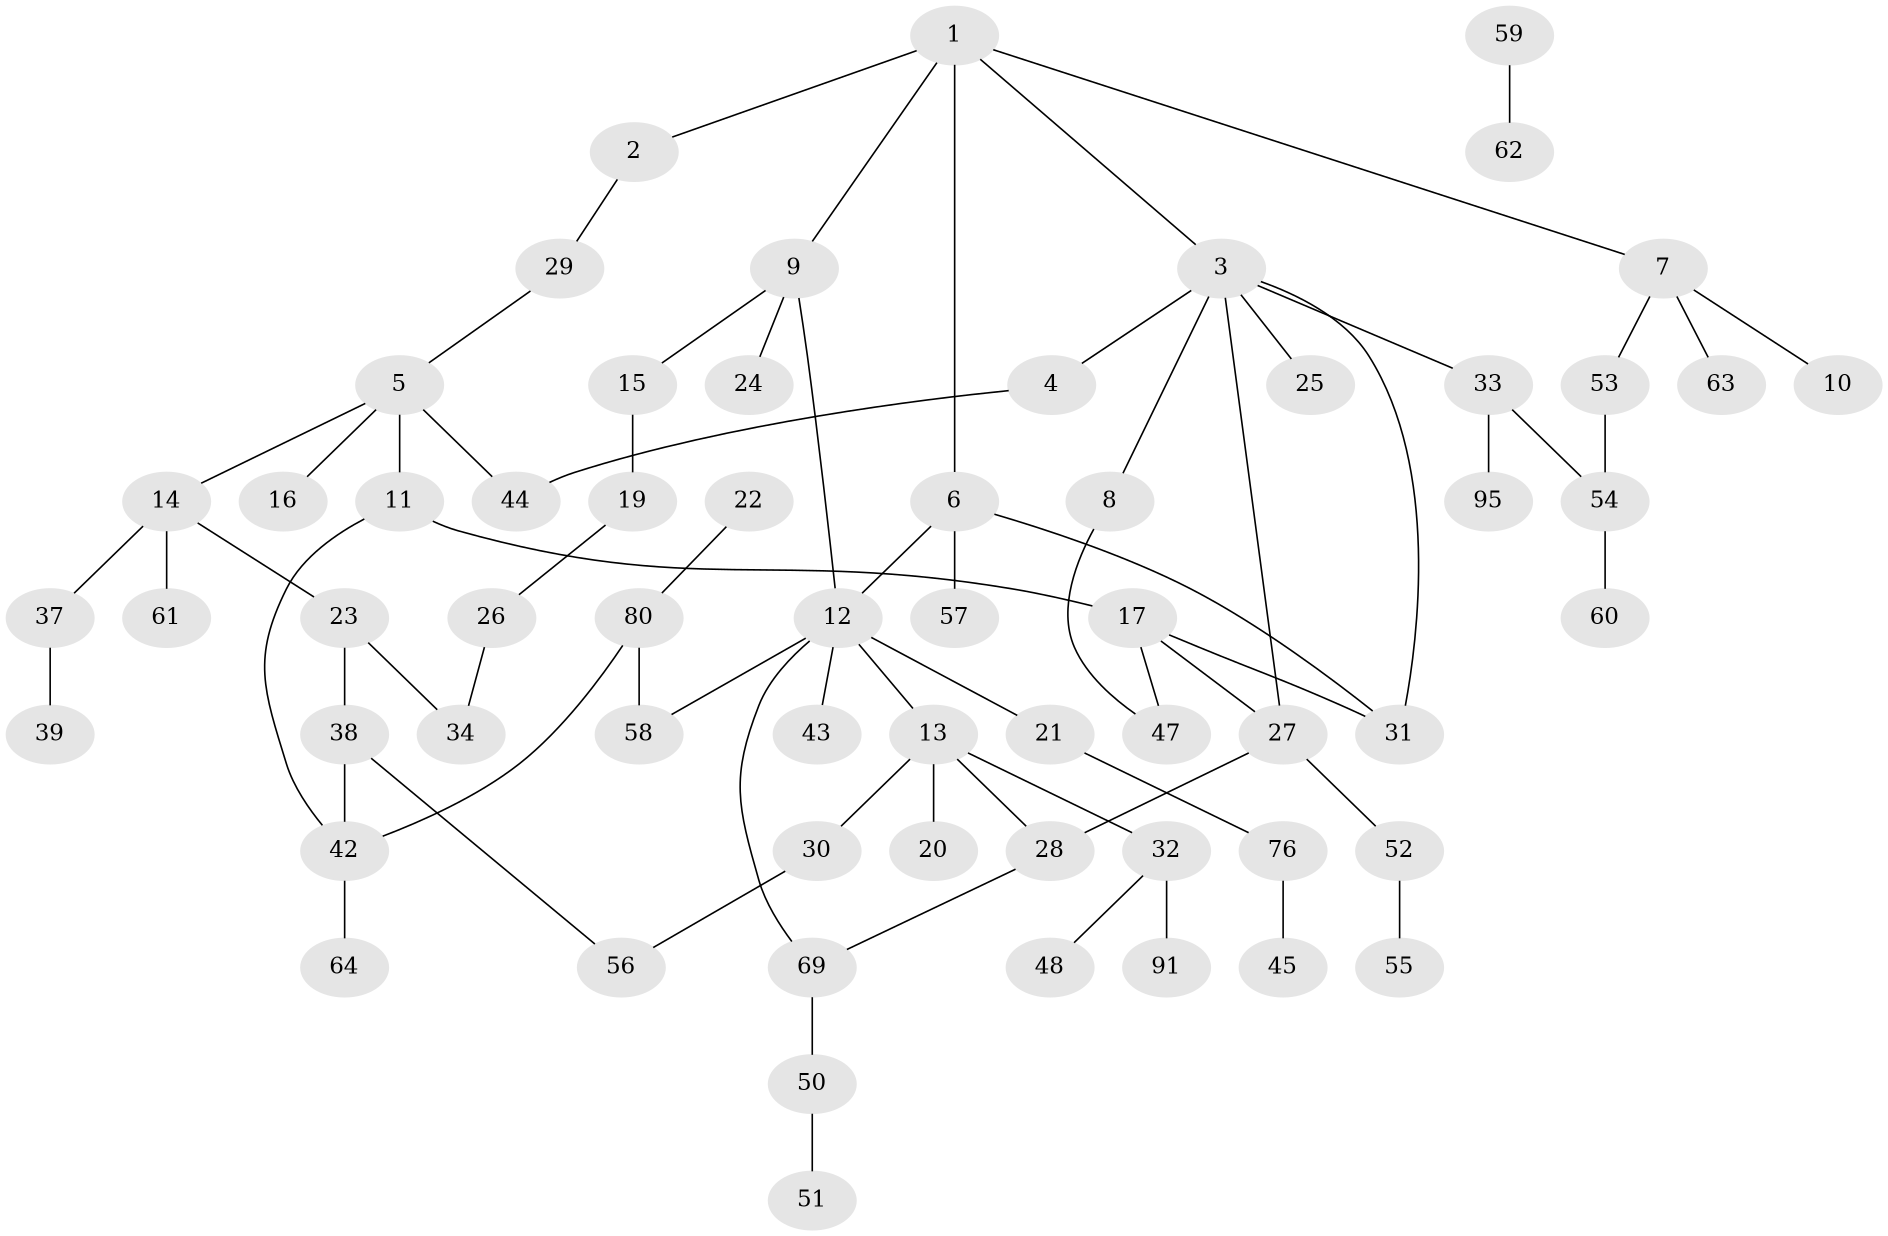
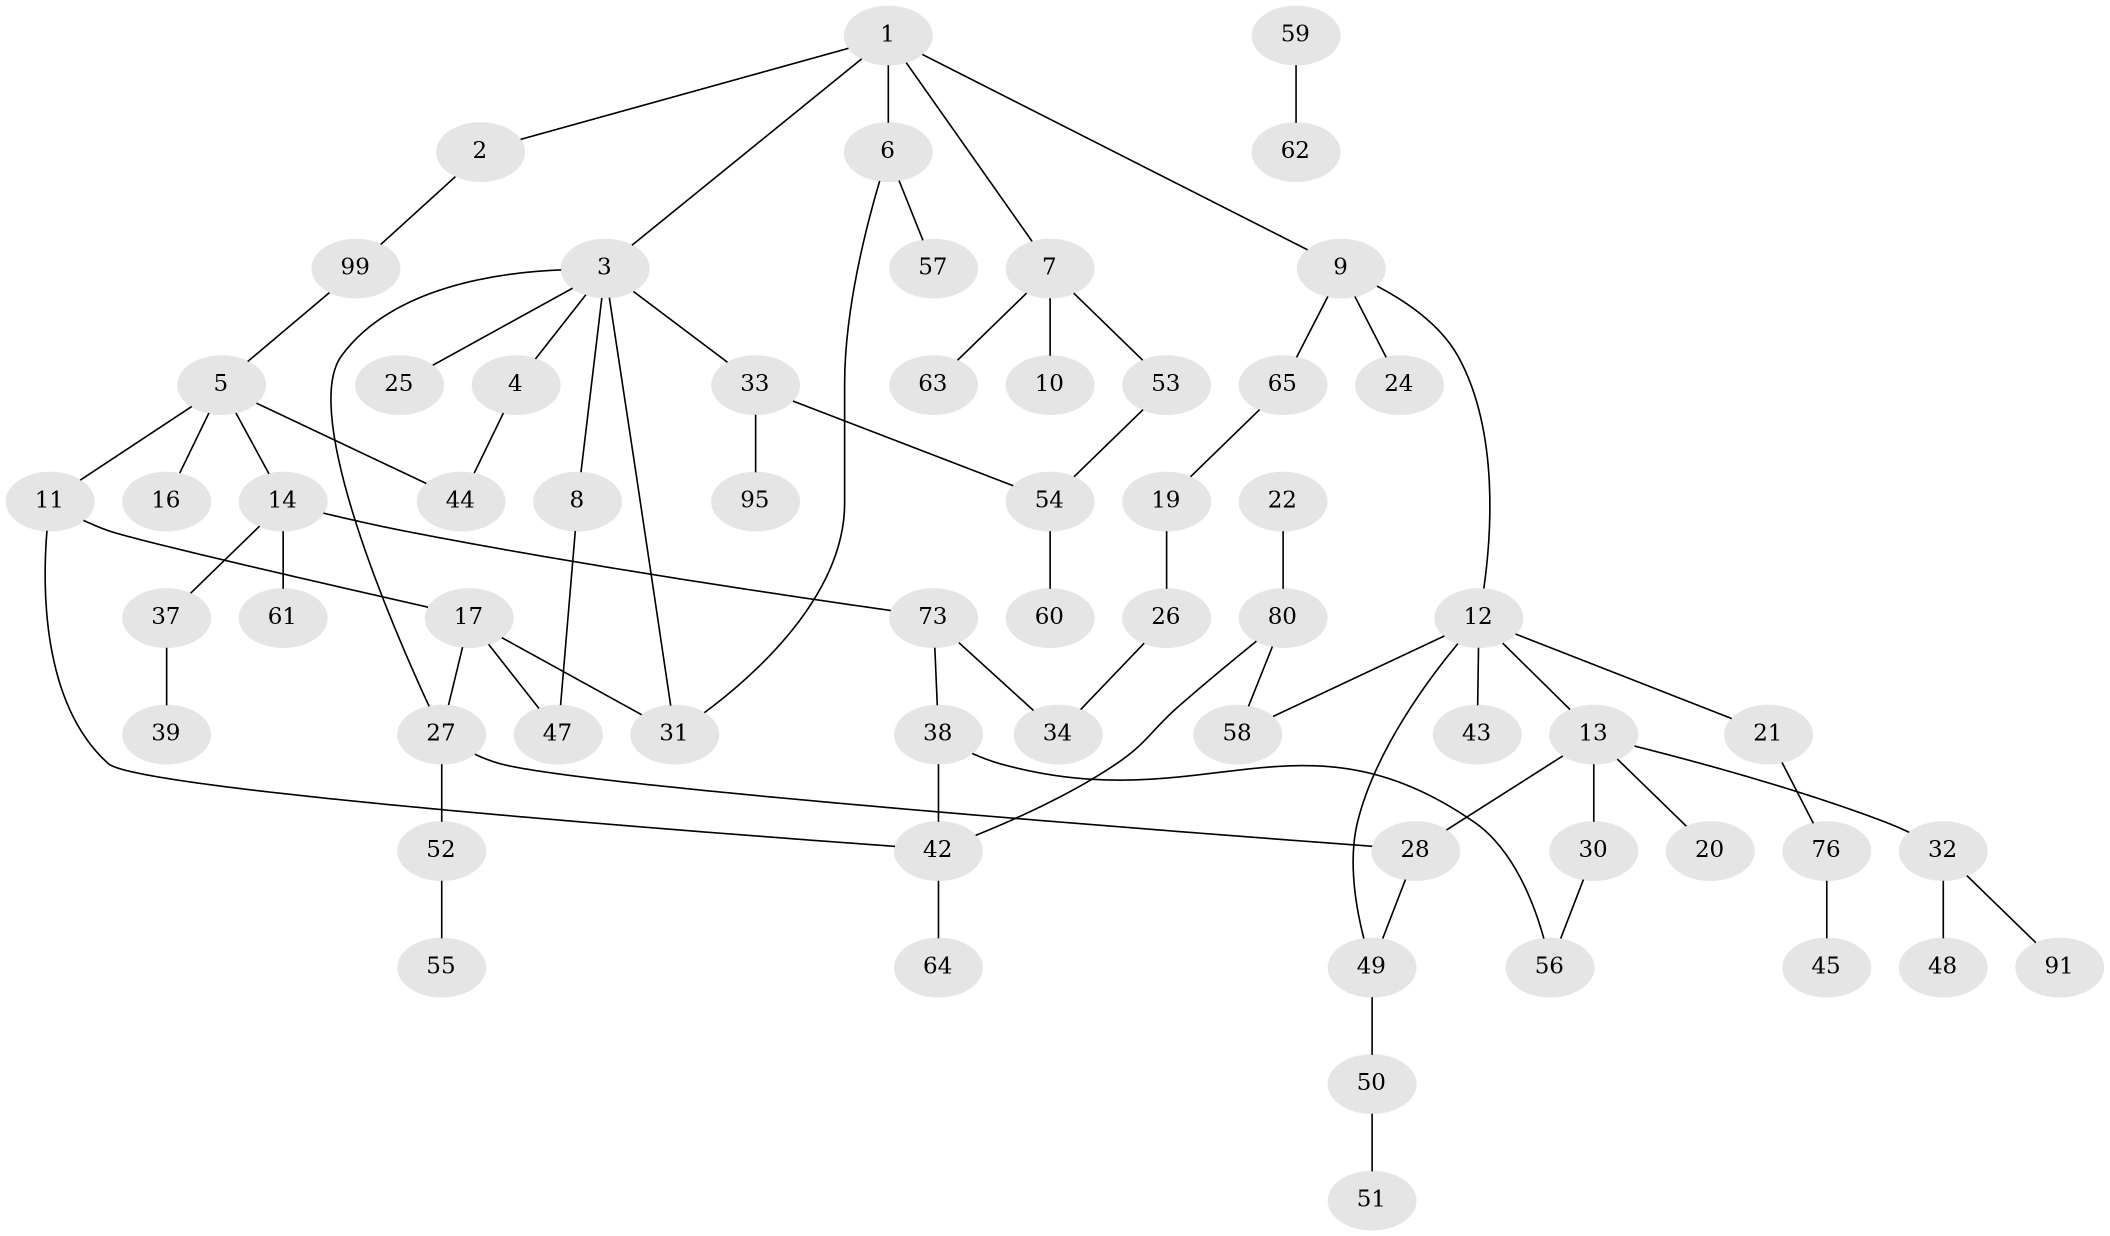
node "29": label "29" -> "99"
node "15": label "15" -> "65"
edge "6" -- "12": removed
node "23": label "23" -> "73"
node "69": label "69" -> "49"
